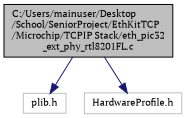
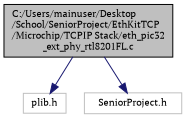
node "HardwareProfile.h": label "HardwareProfile.h" -> "SeniorProject.h"
